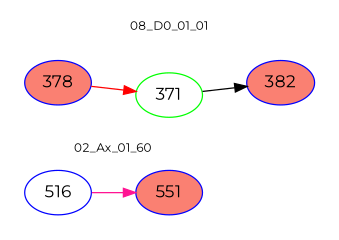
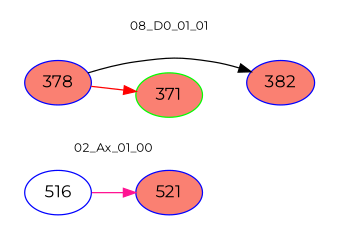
edge "371" -> "382": now "378" -> "382"
node "371": fillcolor white -> salmon
cluster "02_Ax_01_60": label "02_Ax_01_60" -> "02_Ax_01_00"
node "551": label "551" -> "521"
